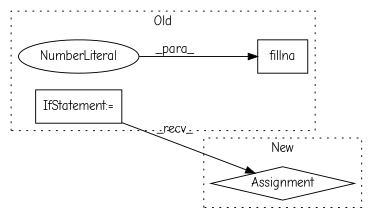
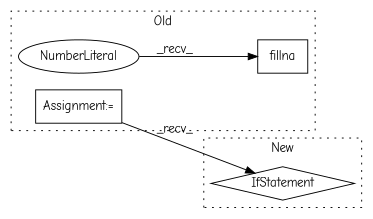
edge "NumberLiteral" -> "fillna": label "_para_" -> "_recv_"
node "IfStatement:=": label "IfStatement:=" -> "Assignment:="
node "Assignment": label "Assignment" -> "IfStatement"
